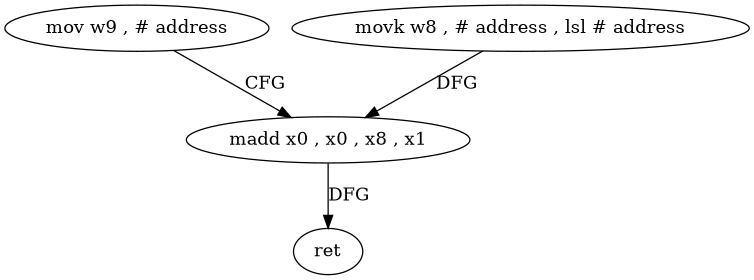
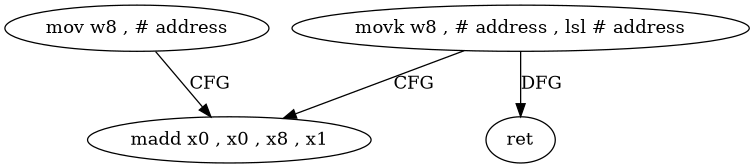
node "mov w9 , # address": label "mov w9 , # address" -> "mov w8 , # address"
edge "movk w8 , # address , lsl # address" -> "madd x0 , x0 , x8 , x1": label "DFG" -> "CFG"
edge "madd x0 , x0 , x8 , x1" -> "ret": now "movk w8 , # address , lsl # address" -> "ret"
